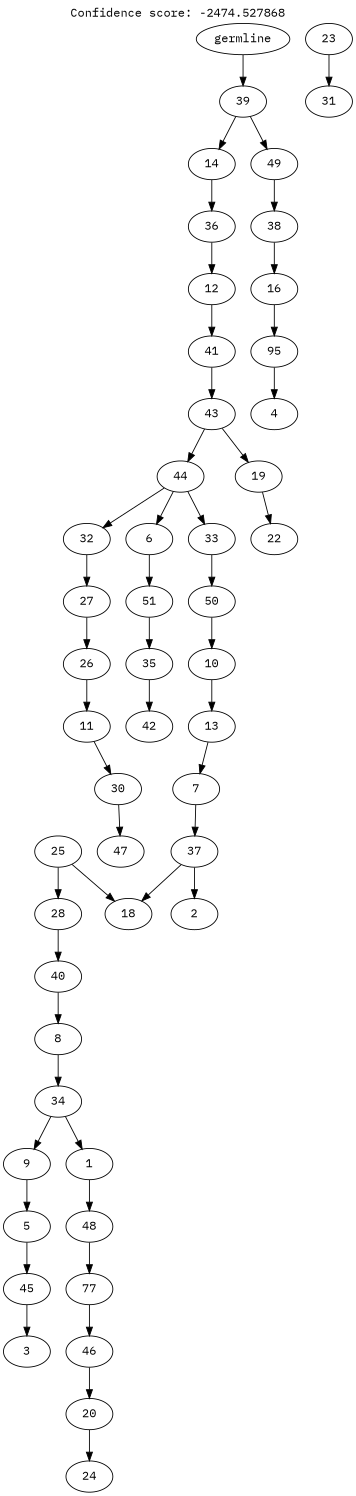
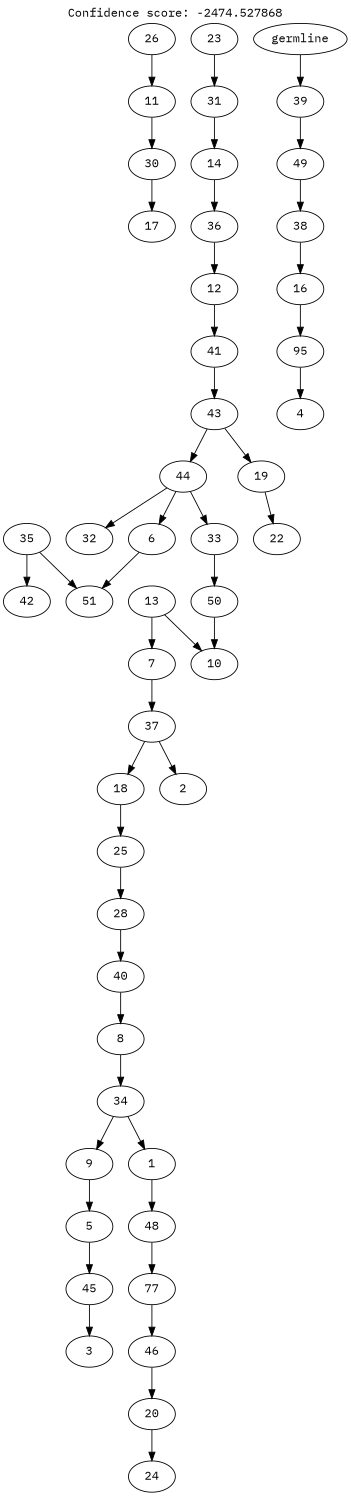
edge "39" -> "14": now "31" -> "14"
node "27": removed
edge "51" -> "35": reversed
edge "10" -> "13": reversed
node "47": label "47" -> "17"
edge "25" -> "18": reversed
